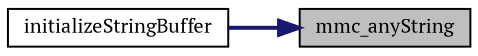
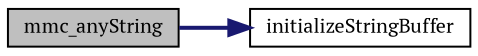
edge "initializeStringBuffer" -> "mmc_anyString": reversed
